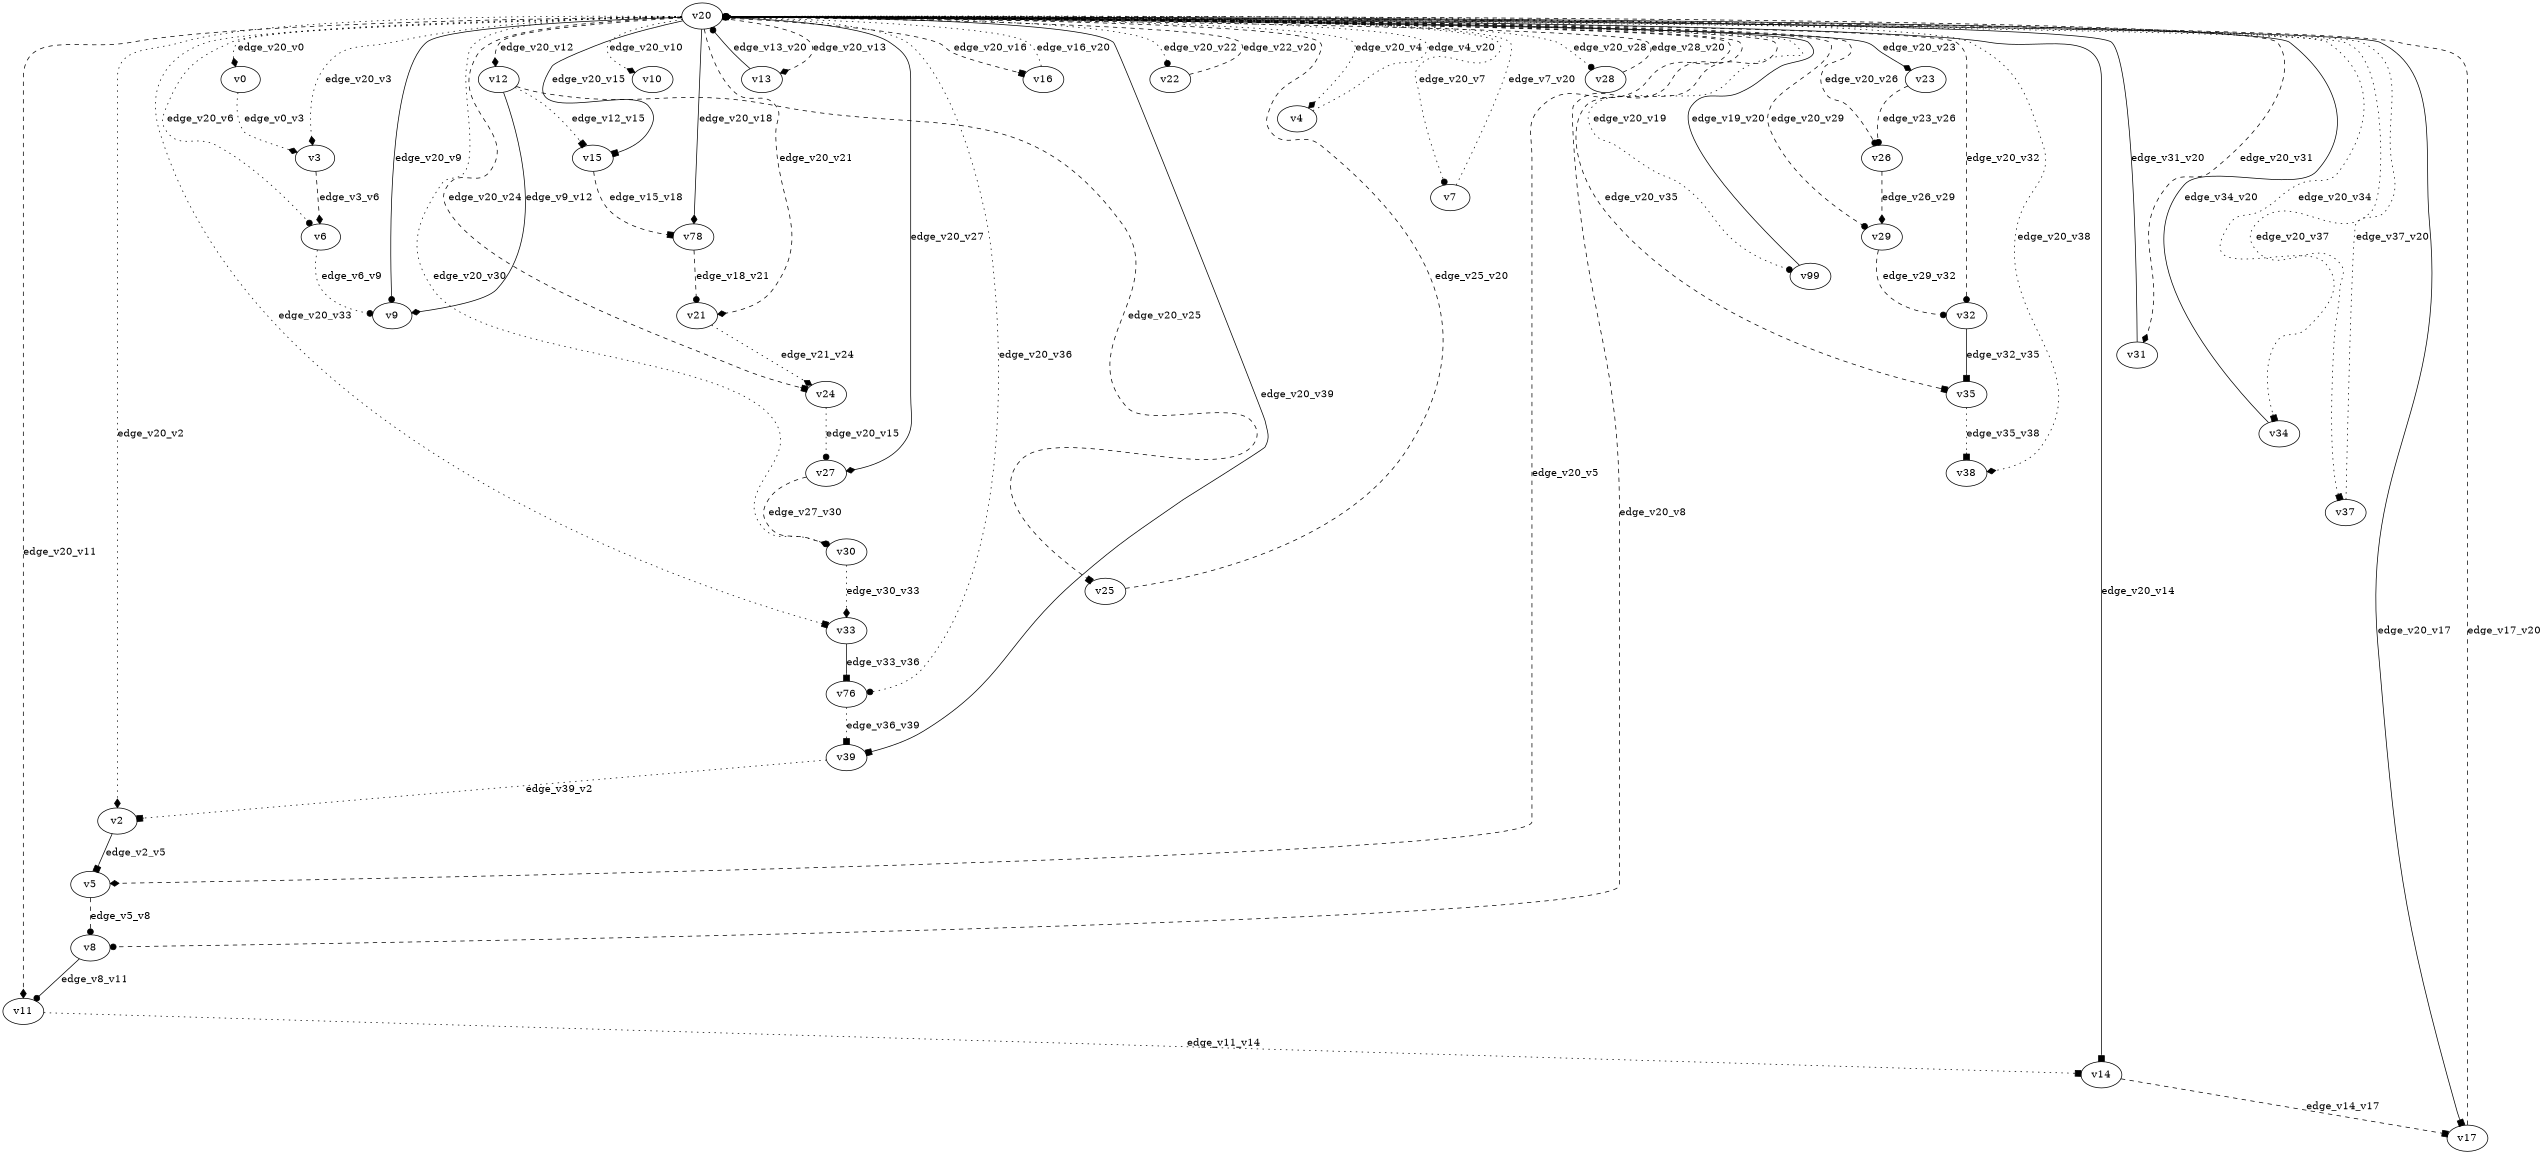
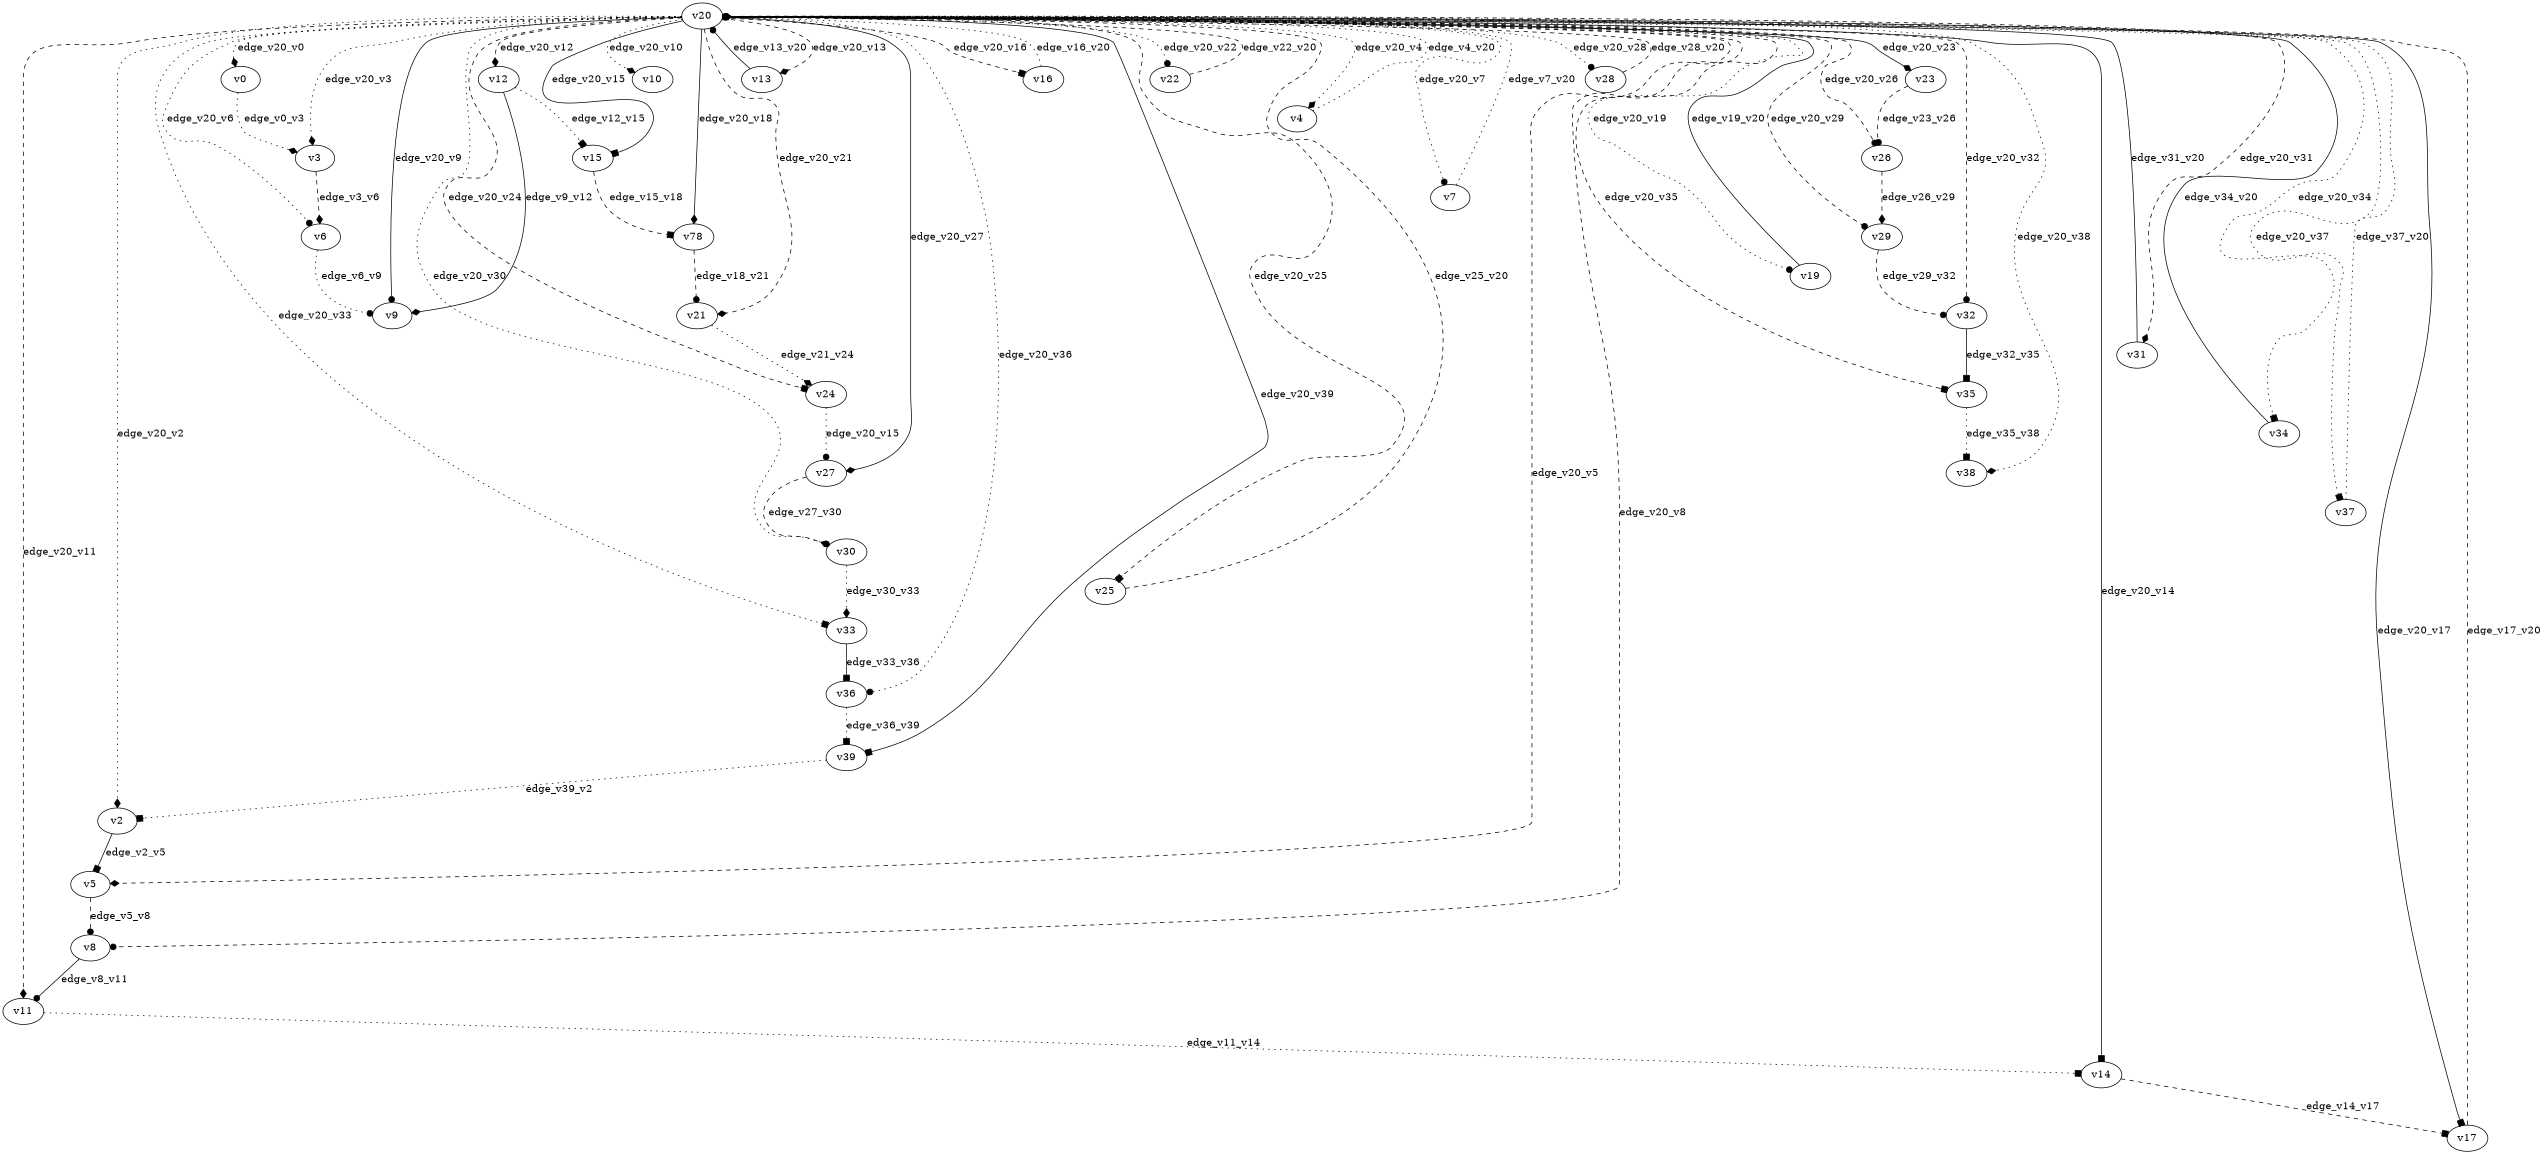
edge "v12" -> "v25": now "v20" -> "v25"
node "v99": label "v99" -> "v19"
node "v76": label "v76" -> "v36"
